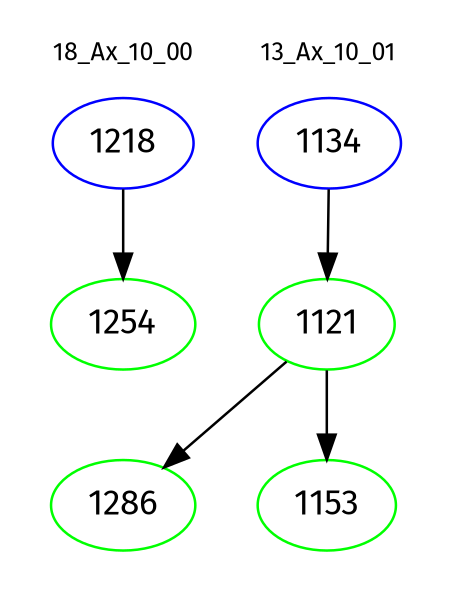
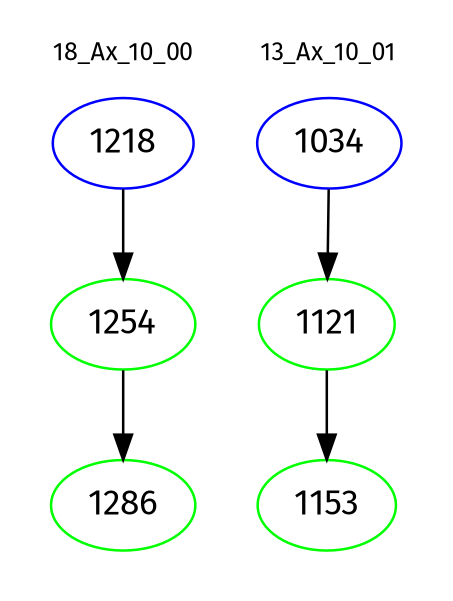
node "1134": label "1134" -> "1034"
edge "1121" -> "1286": now "1254" -> "1286"
